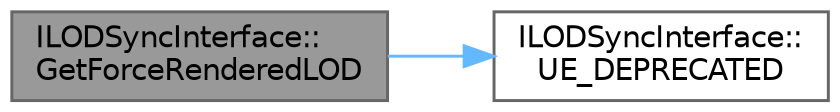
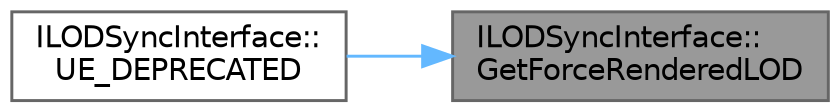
edge "ILODSyncInterface:: GetForceRenderedLOD" -> "ILODSyncInterface:: UE_DEPRECATED": reversed
